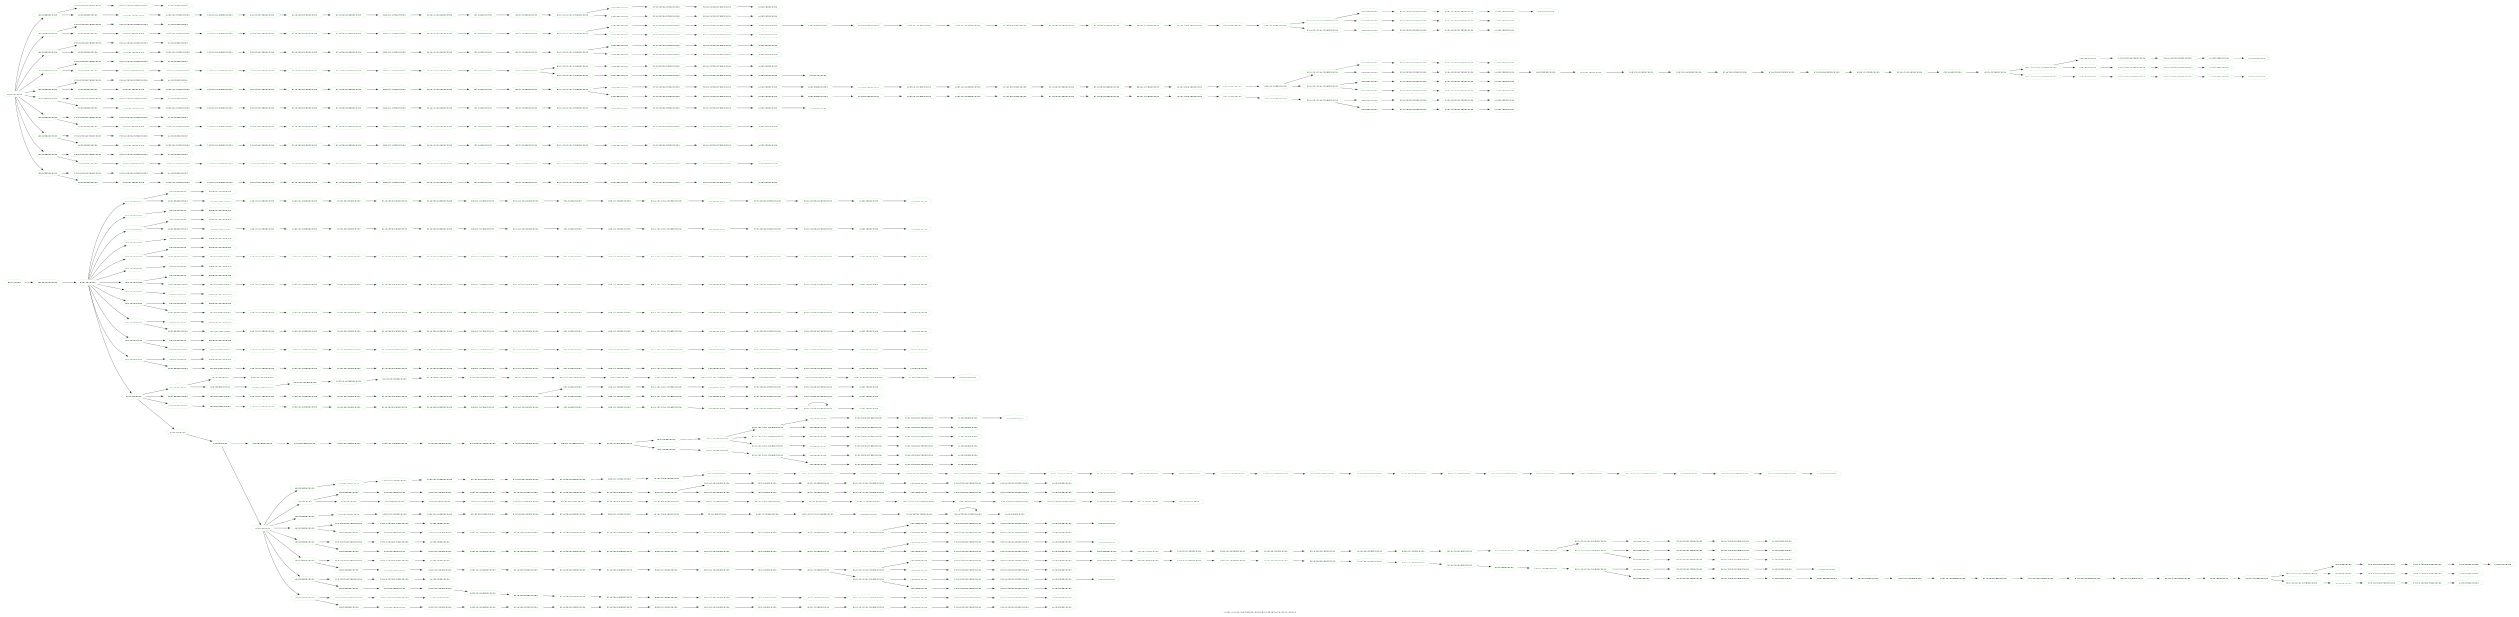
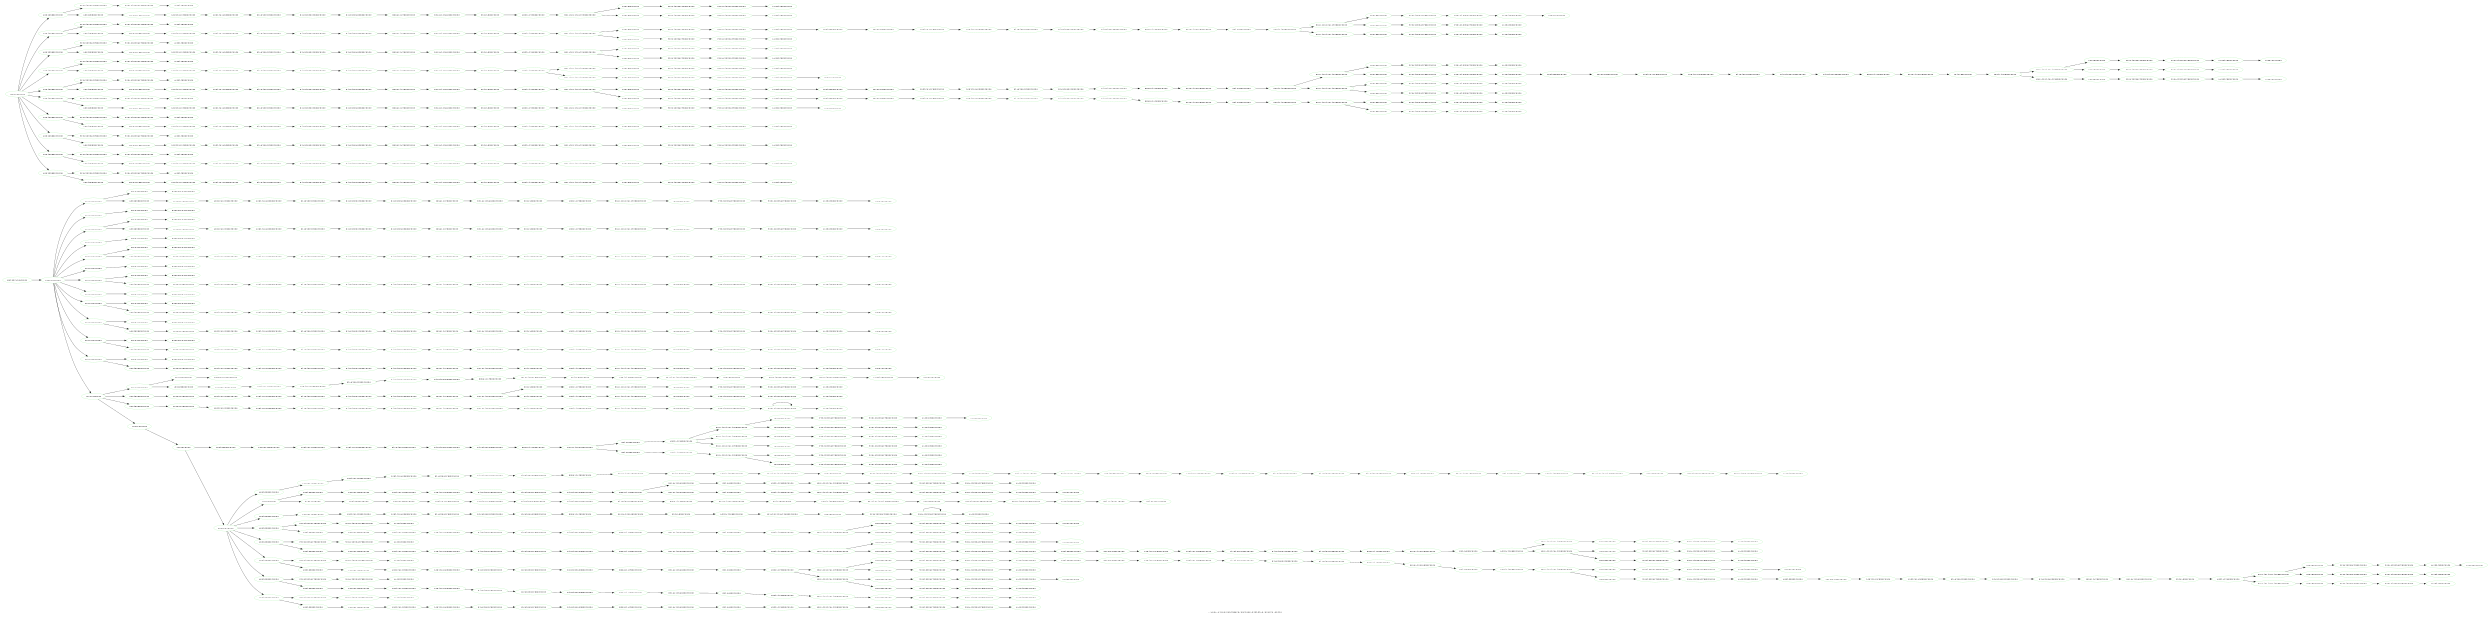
node "EntryNode": removed
